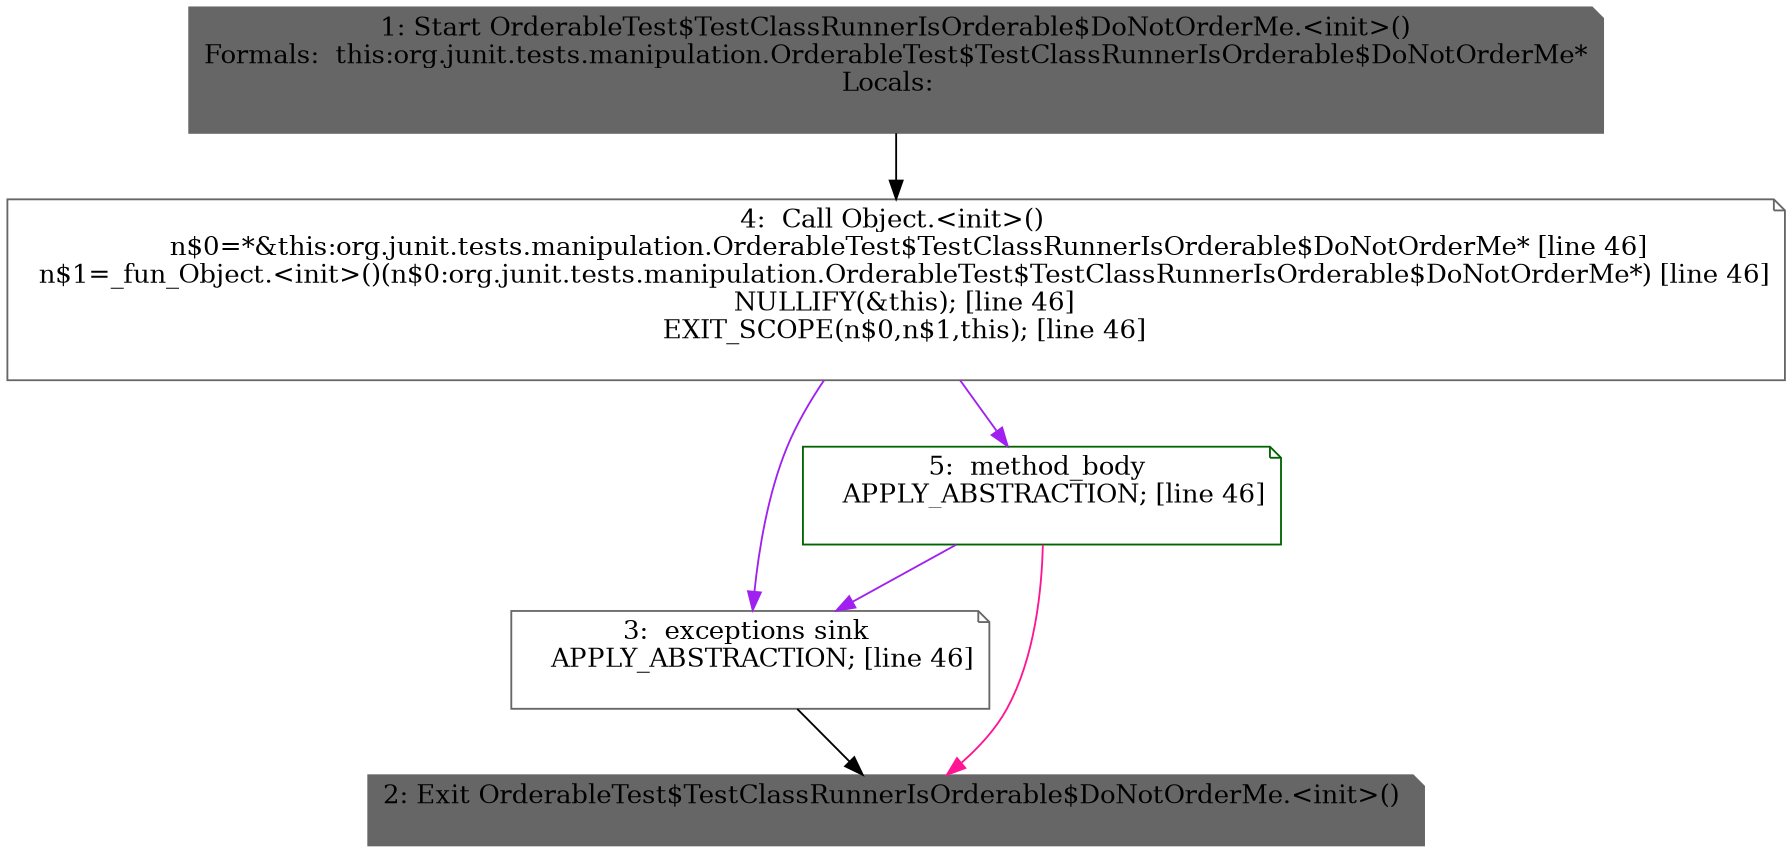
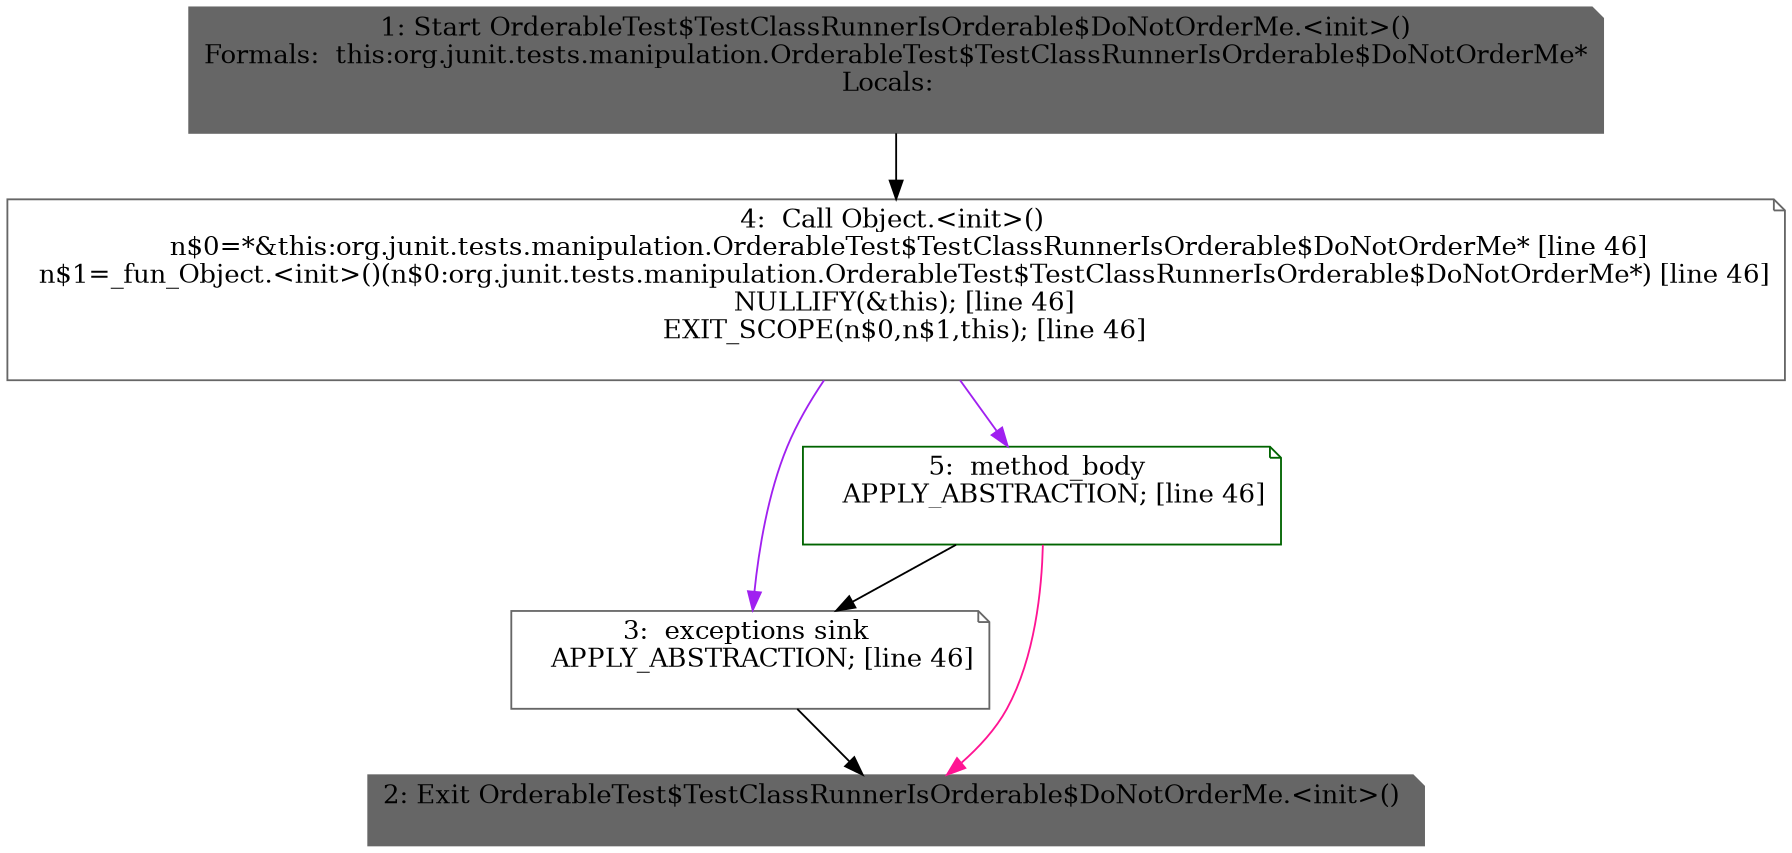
edge "5:  method_body APPLY_ABSTRACTION; [line 46]" -> "3:  exceptions sink APPLY_ABSTRACTION; [line 46]": color purple -> black
